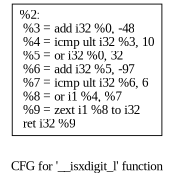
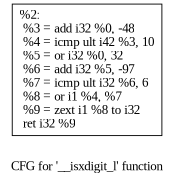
node "%2:": text "%4 = icmp ult i32 %3, 10" -> "%4 = icmp ult i42 %3, 10"
